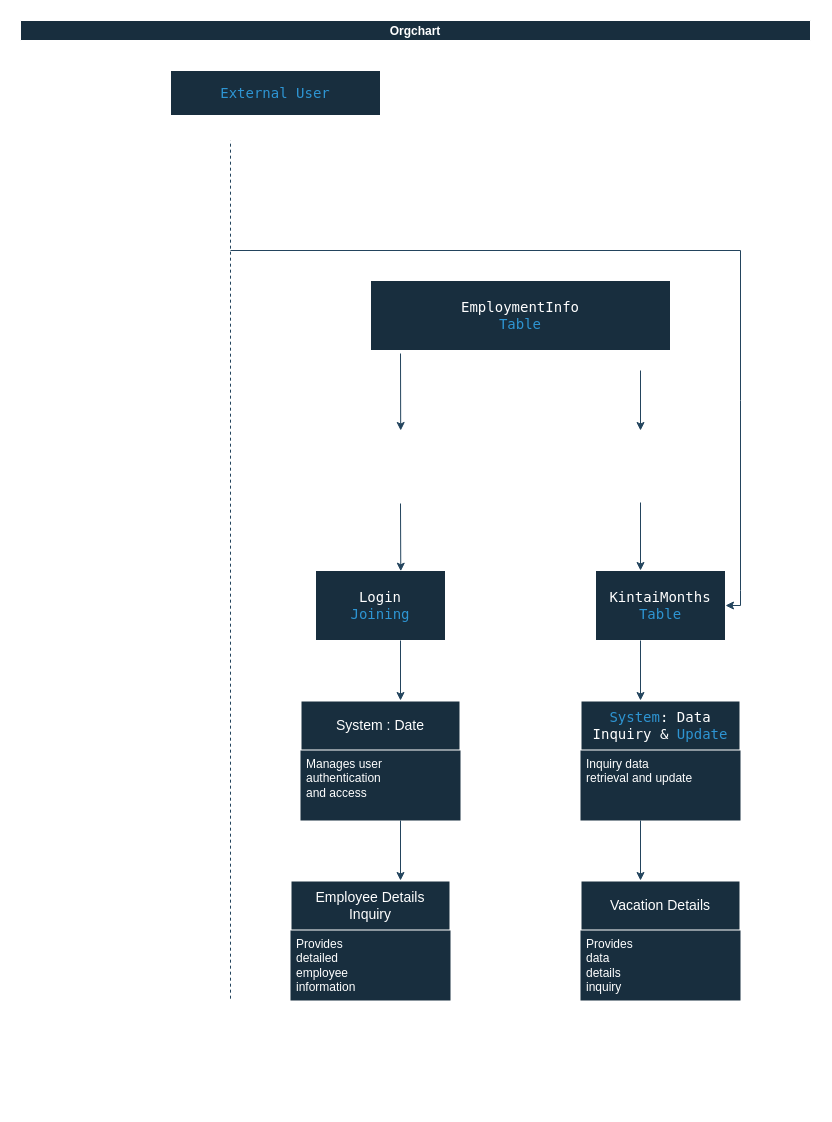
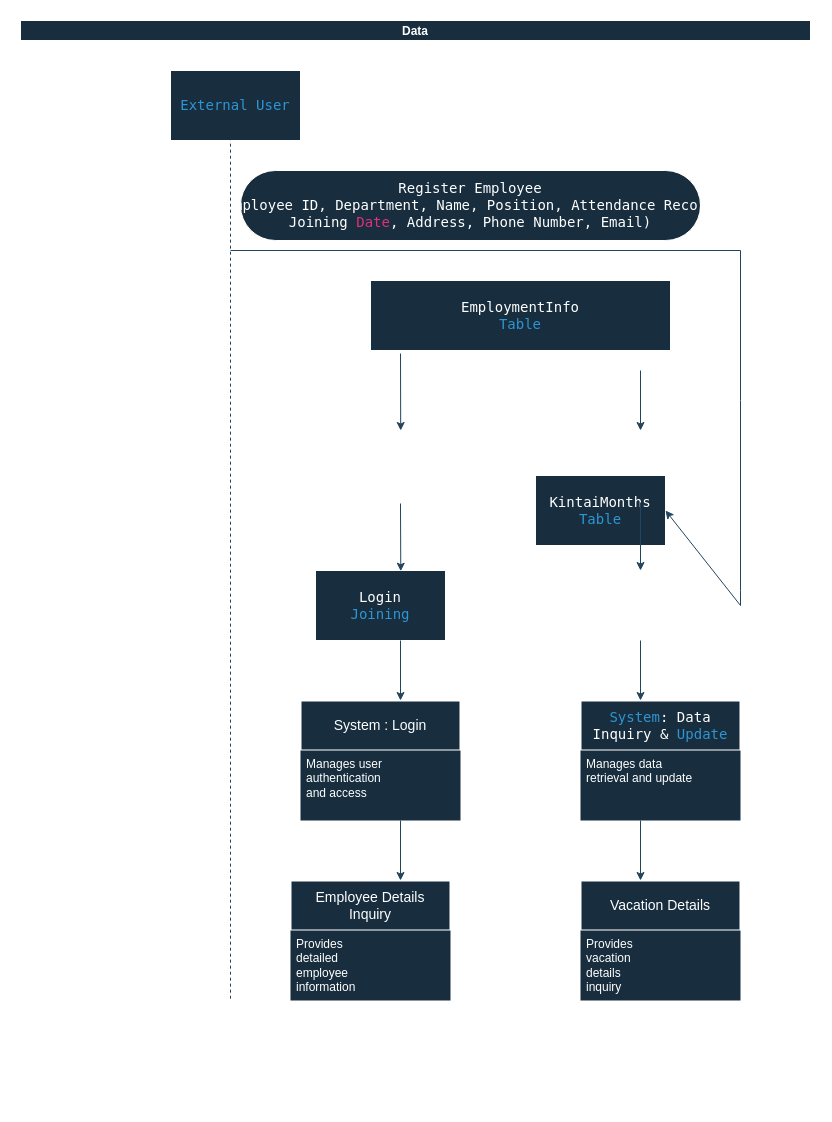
node "Orgchart": label "Orgchart" -> "Data"
node "External User": size 210x45 -> 130x70
node "Register Employee (Employee ID, Department, Name, Position, Attendance Record, Joining Date, Address, Phone Number, Email)": added
node "KintaiMonths Table": moved (661, 606) -> (601, 511)
node "System : Date": label "System : Date" -> "System : Login"
node "Inquiry data retrieval and update": label "Inquiry data retrieval and update" -> "Manages data retrieval and update"
node "Provides data details inquiry": label "Provides data details inquiry" -> "Provides vacation details inquiry"
